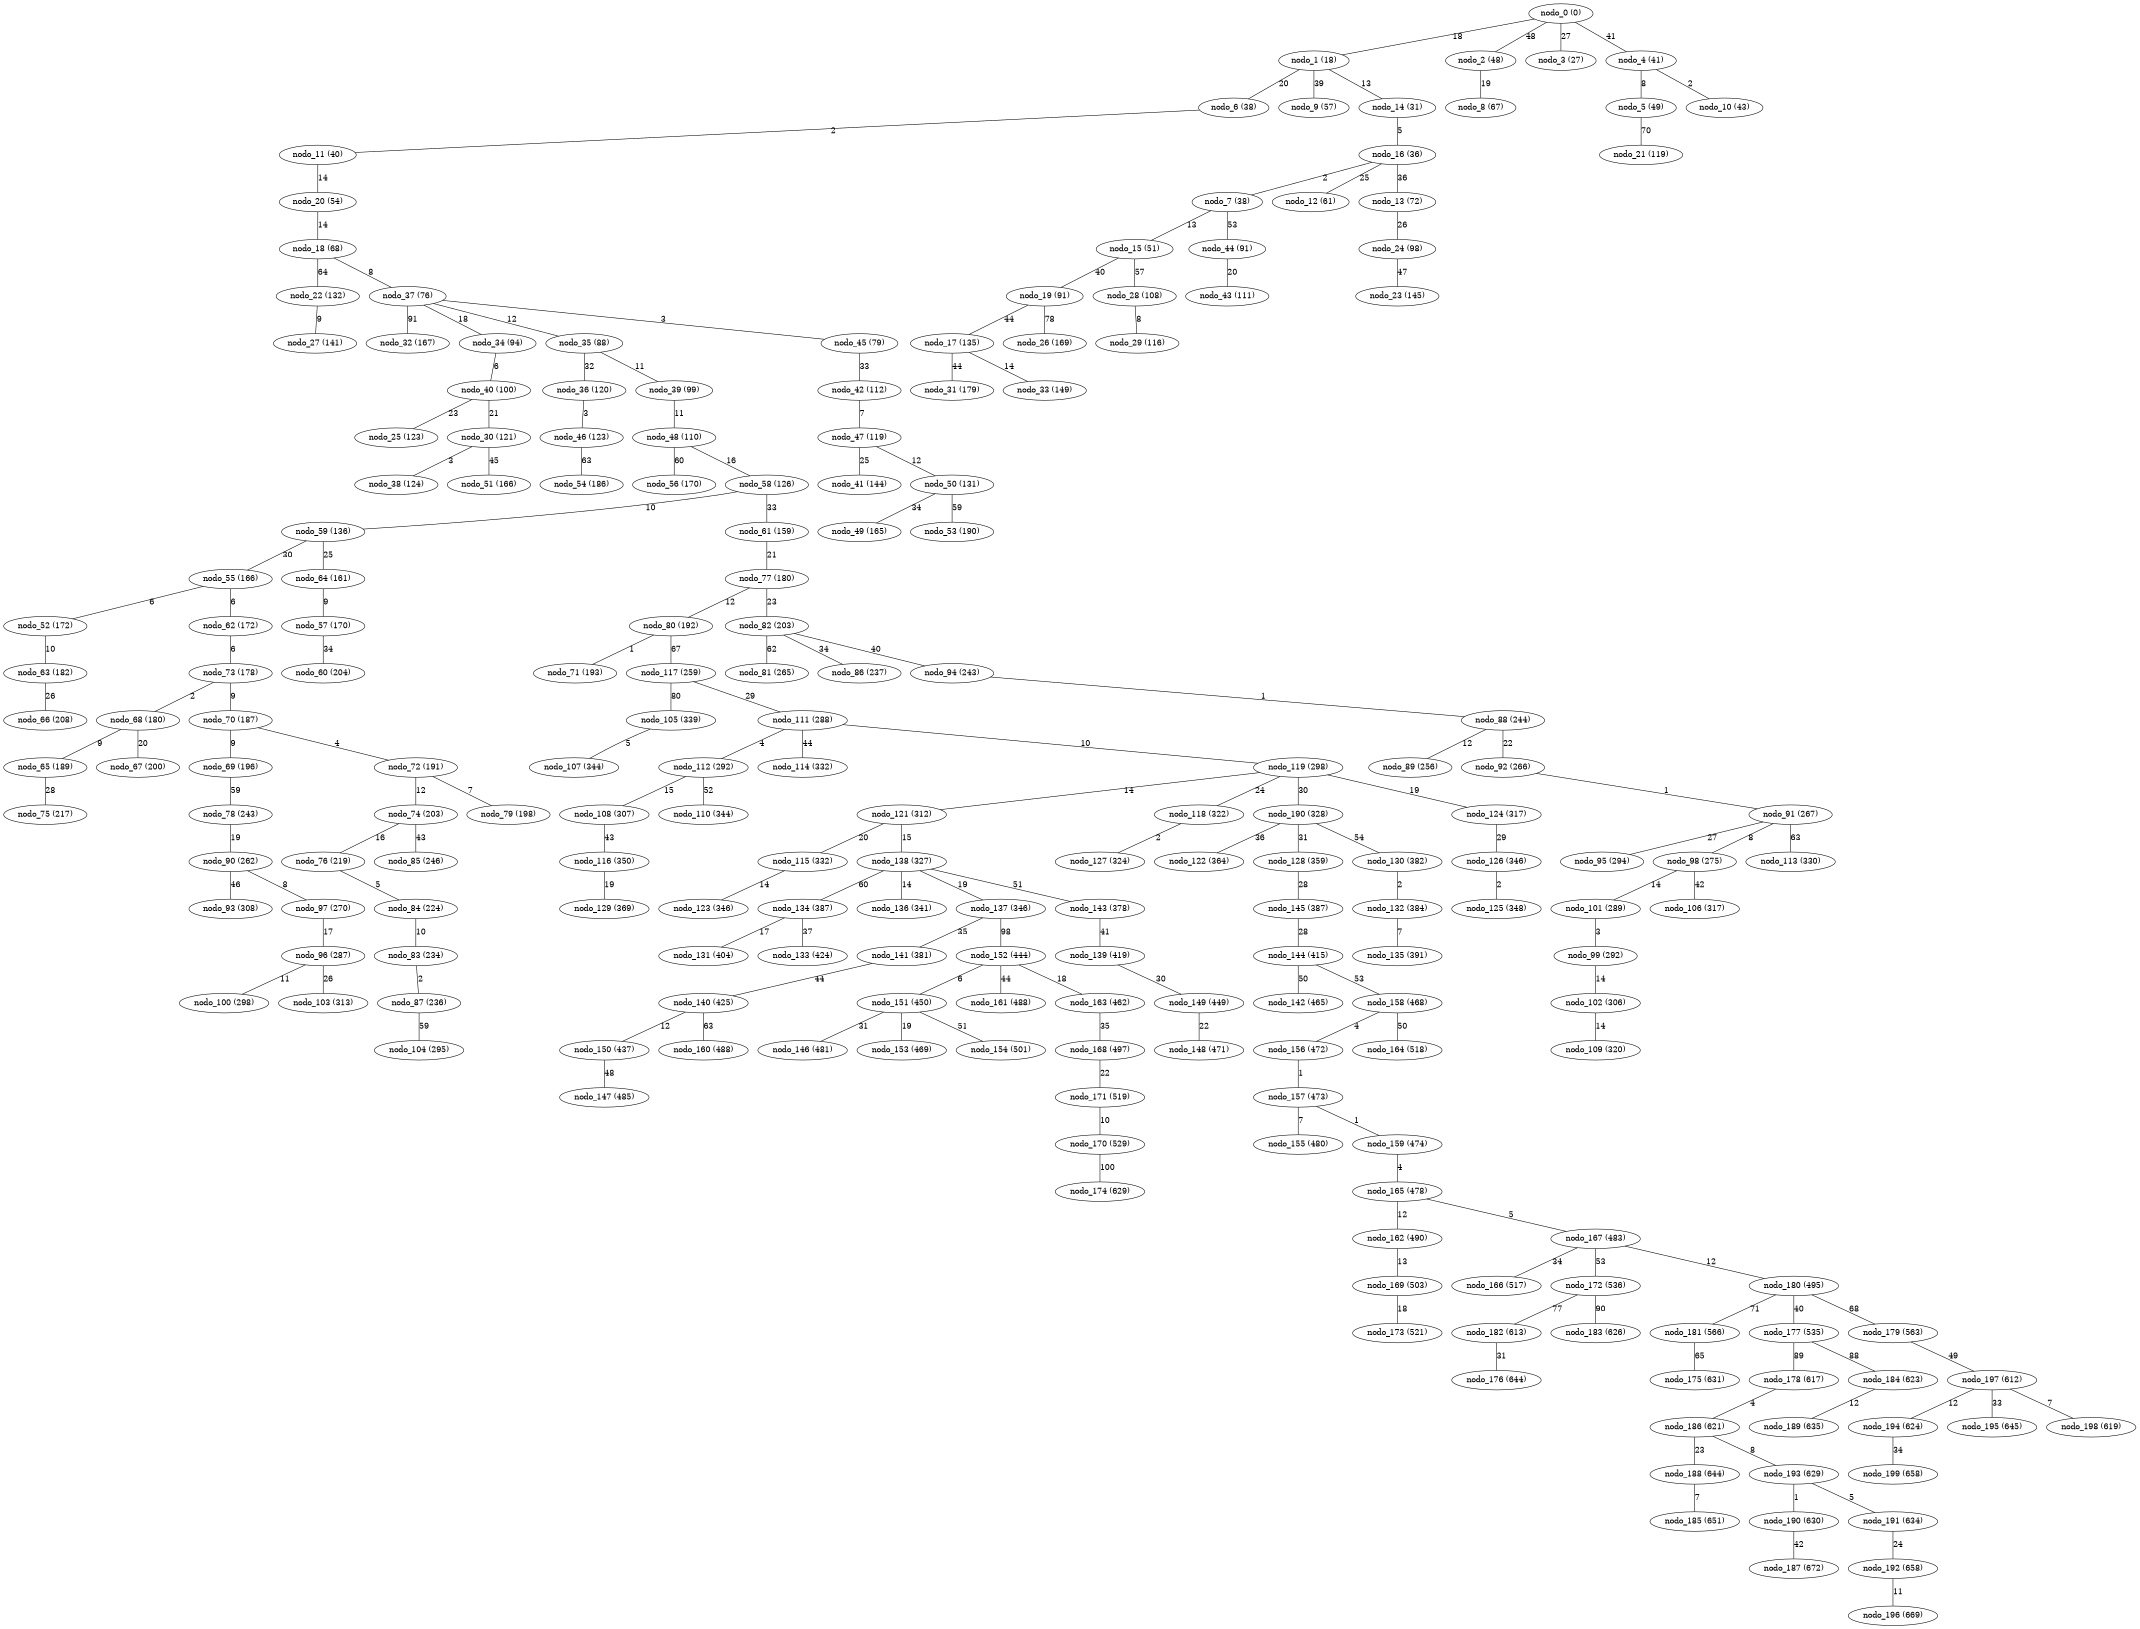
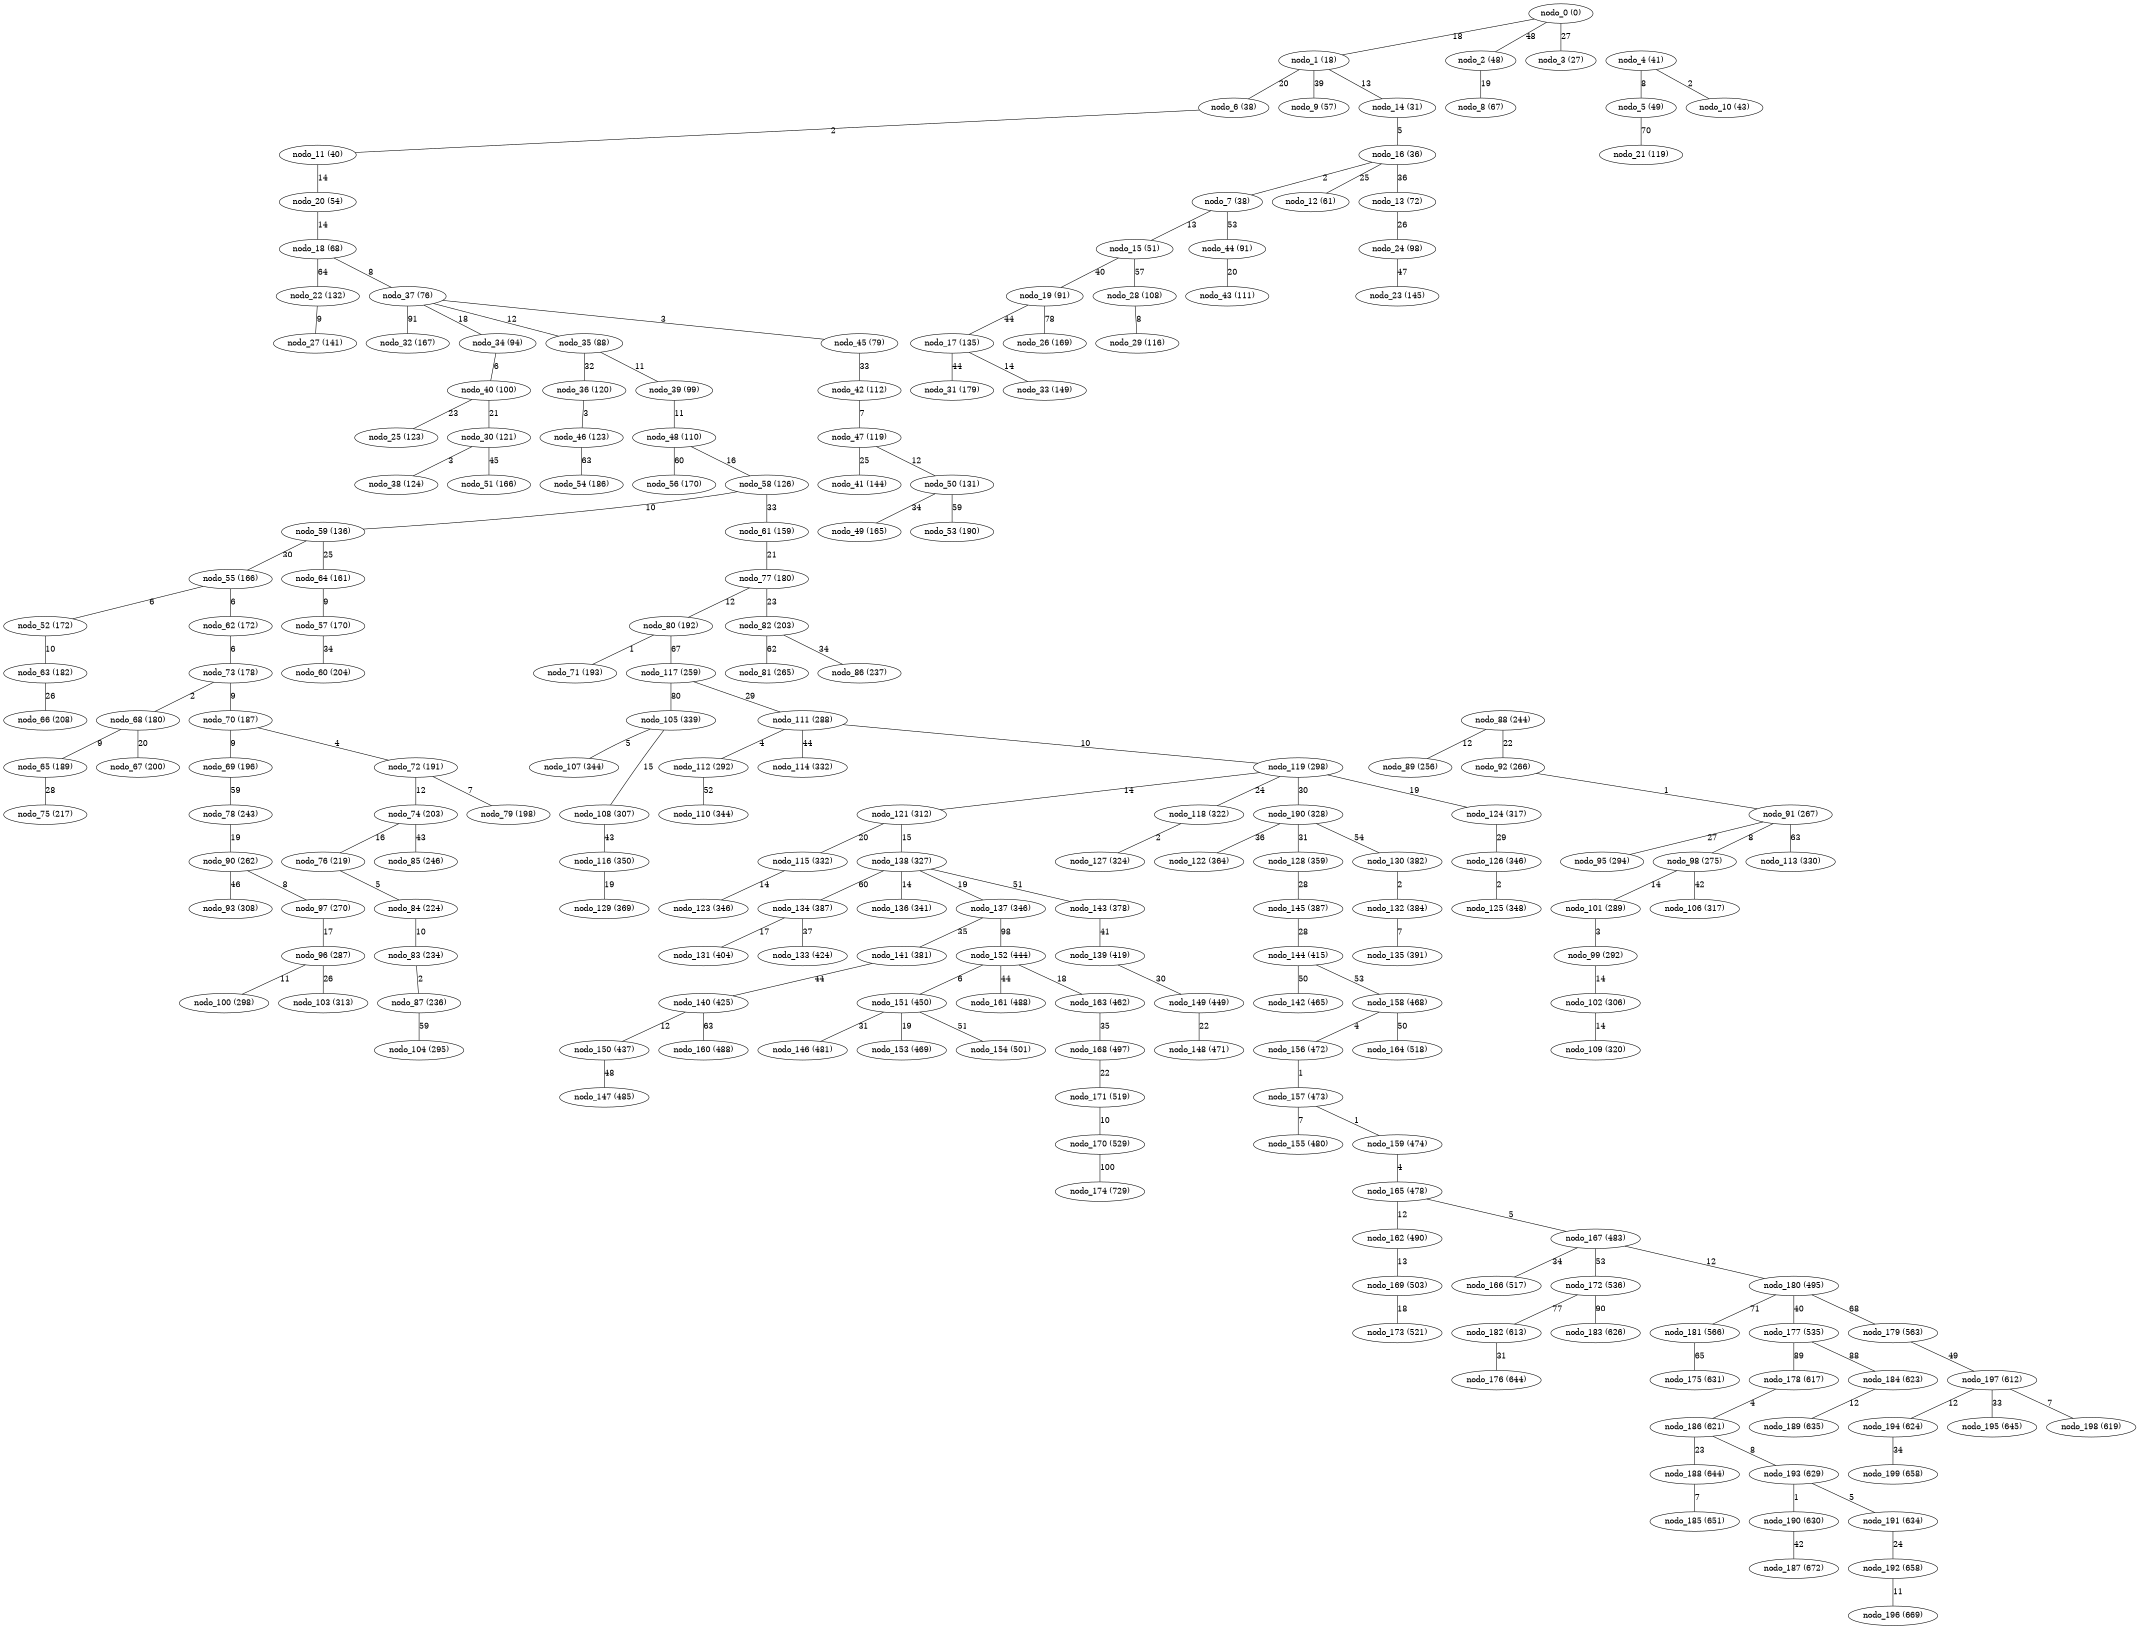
edge "nodo_0 (0)" -- "nodo_4 (41)": removed, label "41"
node "nodo_94 (243)": removed
edge "nodo_112 (292)" -- "nodo_108 (307)": now "nodo_105 (339)" -- "nodo_108 (307)"
node "nodo_174 (629)": label "nodo_174 (629)" -> "nodo_174 (729)"
